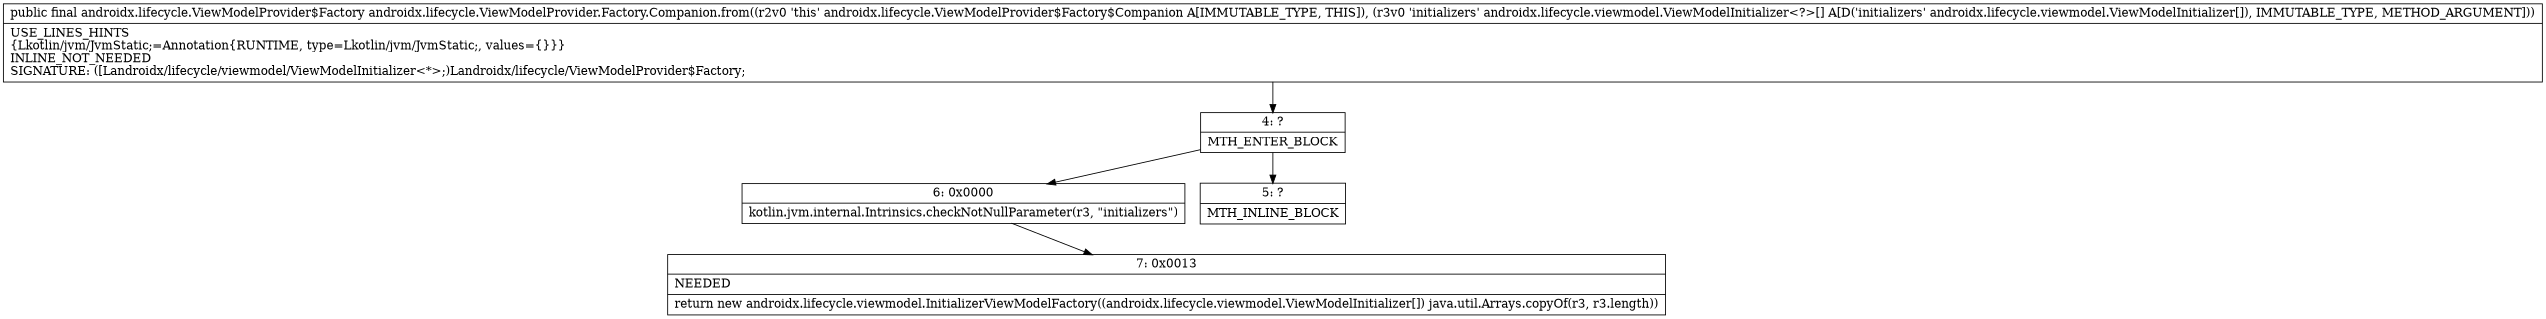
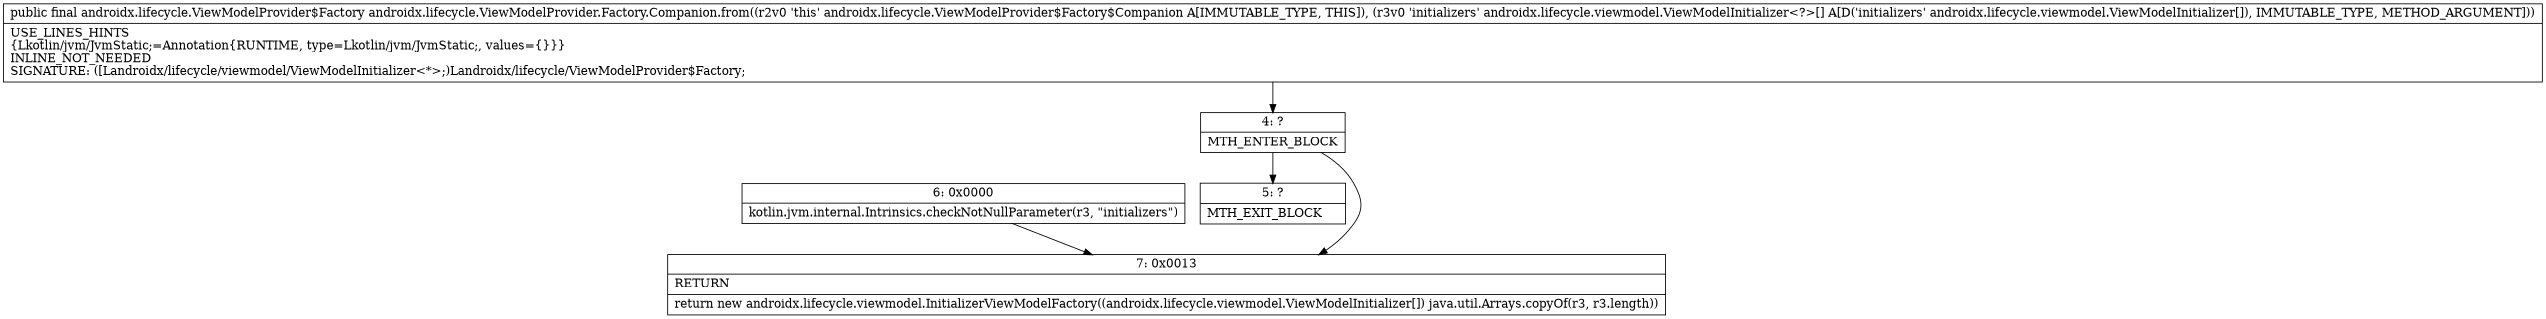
edge "4: ?" -> "6: 0x0000": now "4: ?" -> "7: 0x0013"
node "5: ?": text "MTH_INLINE_BLOCK" -> "MTH_EXIT_BLOCK"
node "7: 0x0013": text "NEEDED" -> "RETURN"
